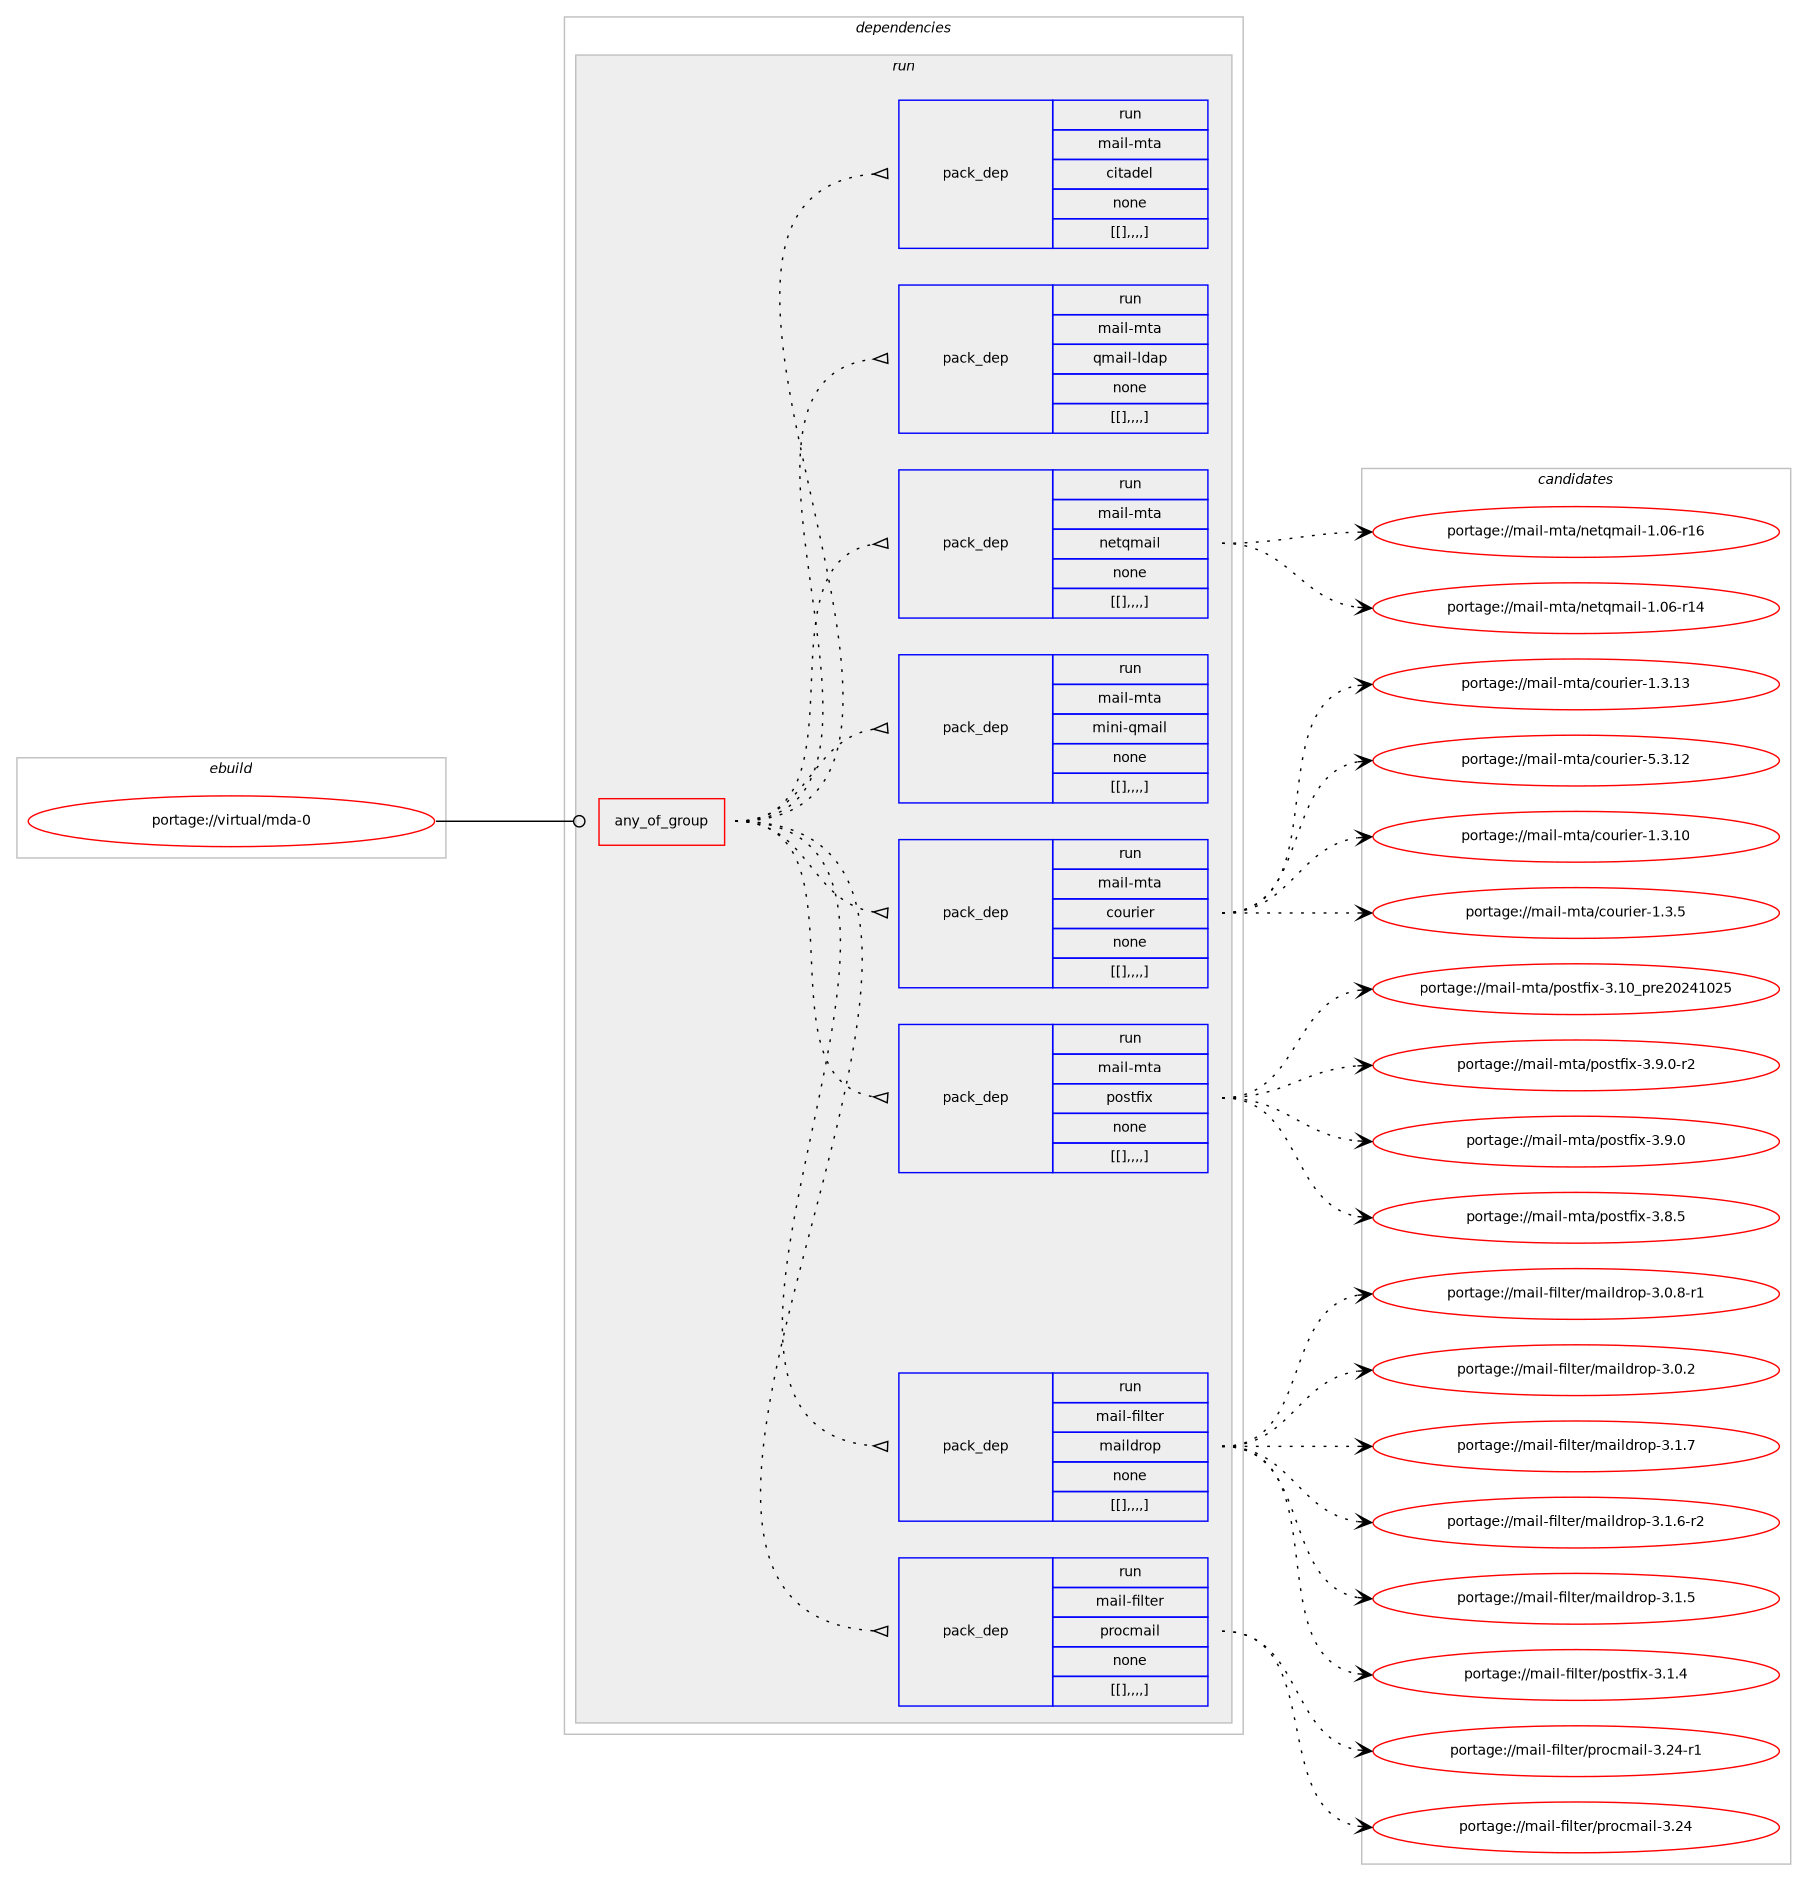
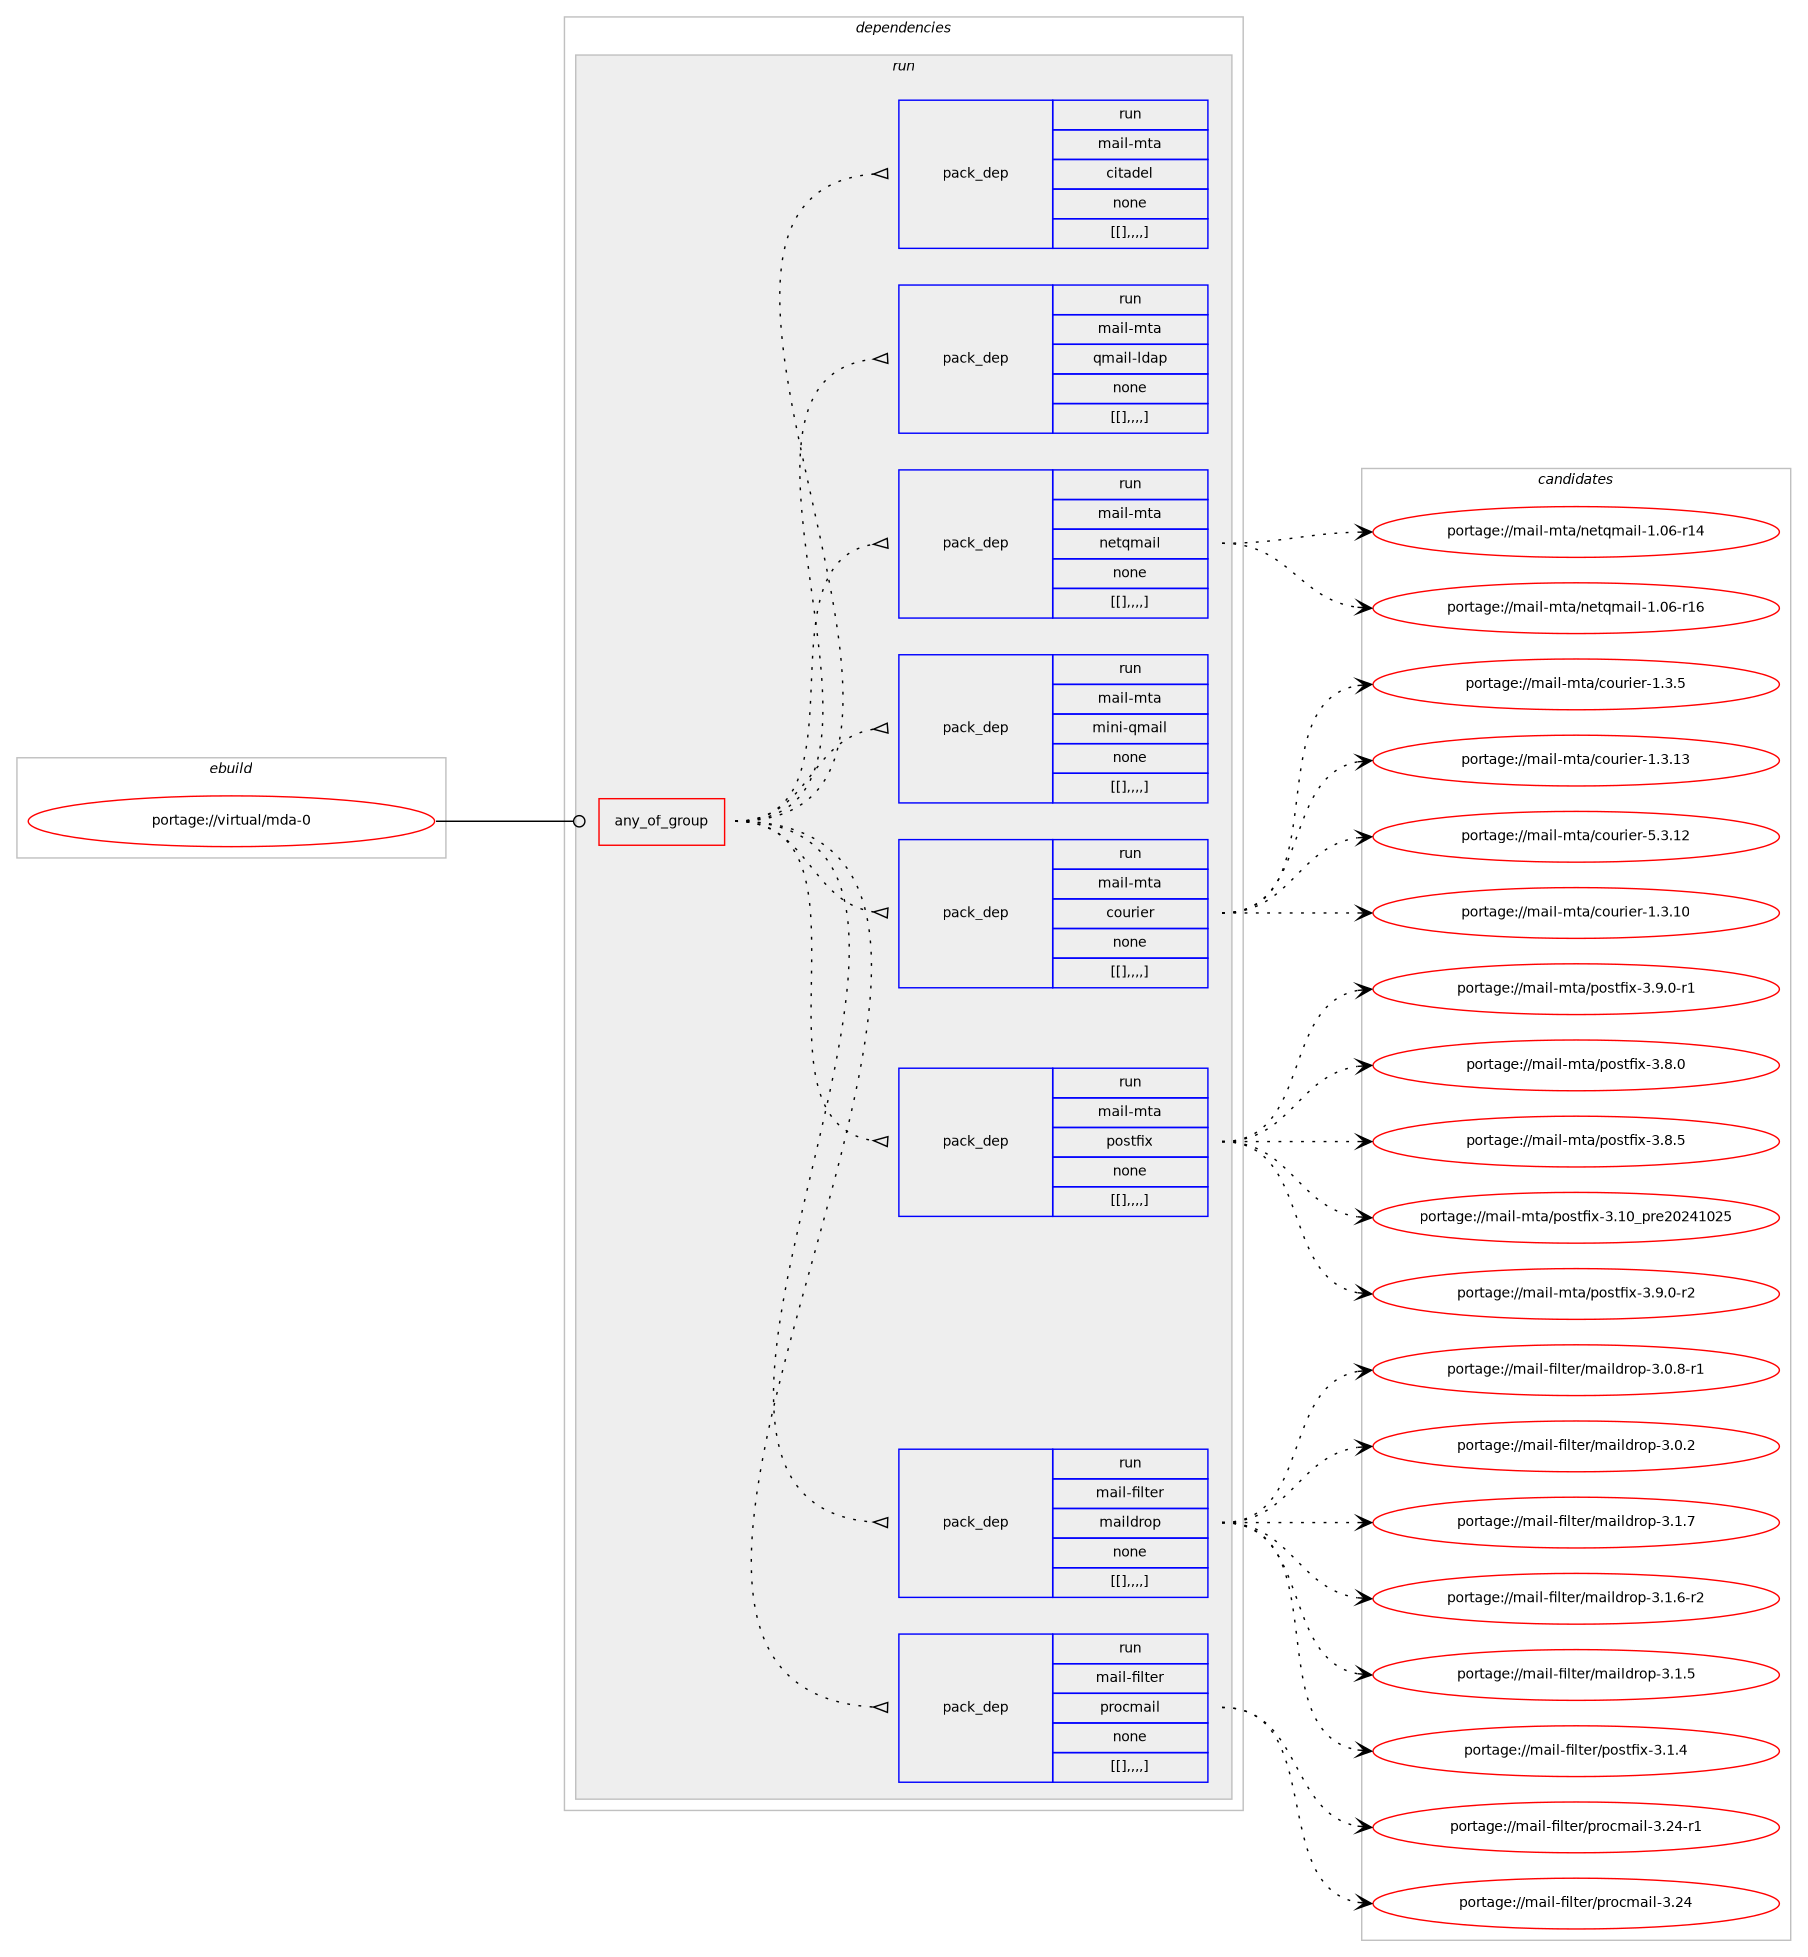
node "portage://mail-mta/postfix-3.9.0-r1": added
node "portage://mail-mta/postfix-3.9.0": label "portage://mail-mta/postfix-3.9.0" -> "portage://mail-mta/postfix-3.8.0"
